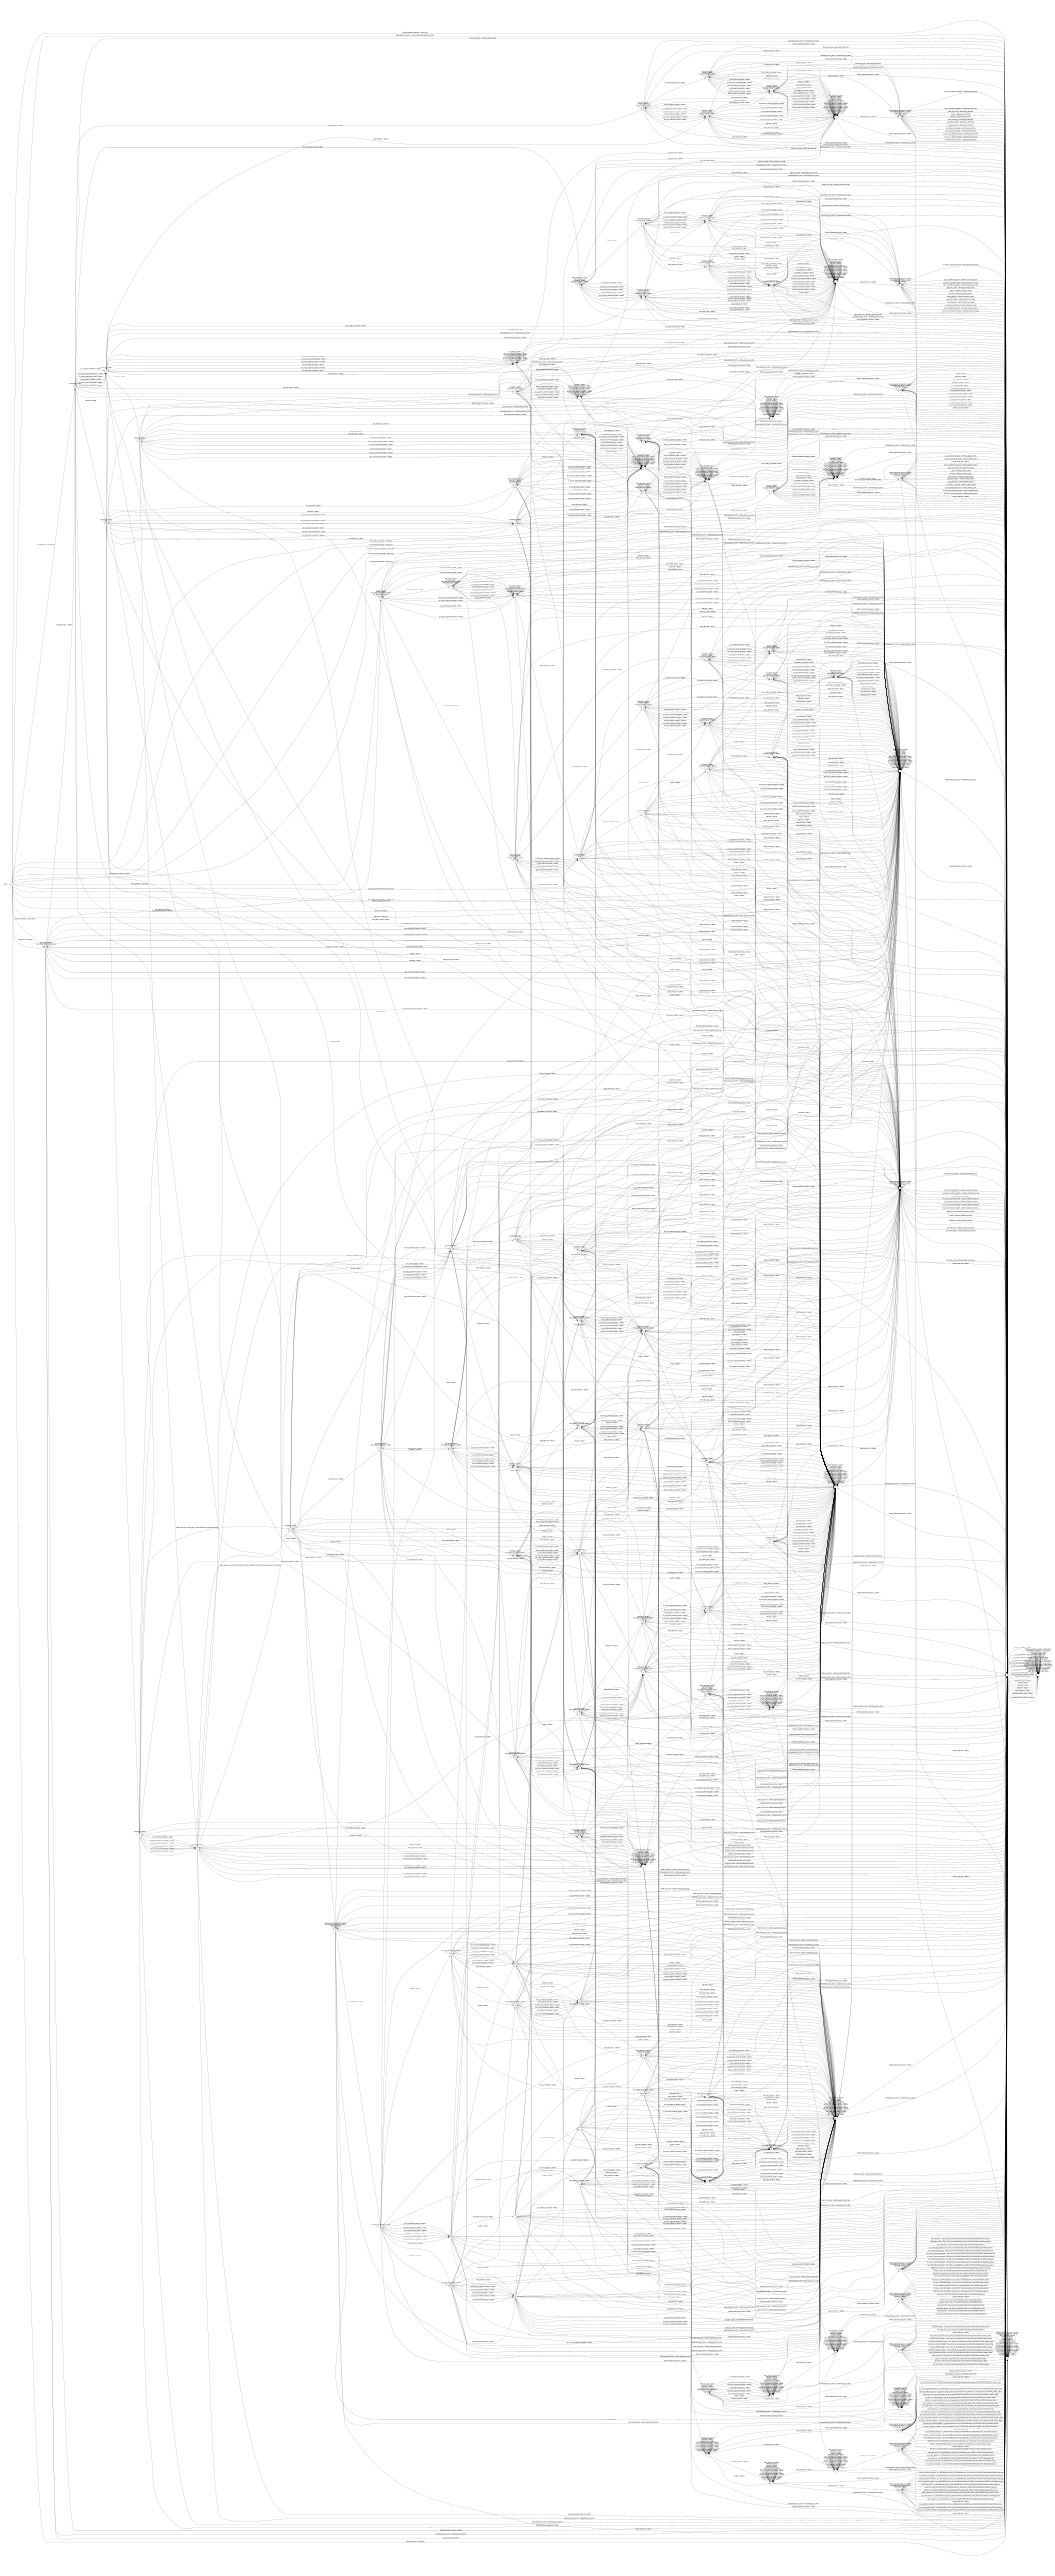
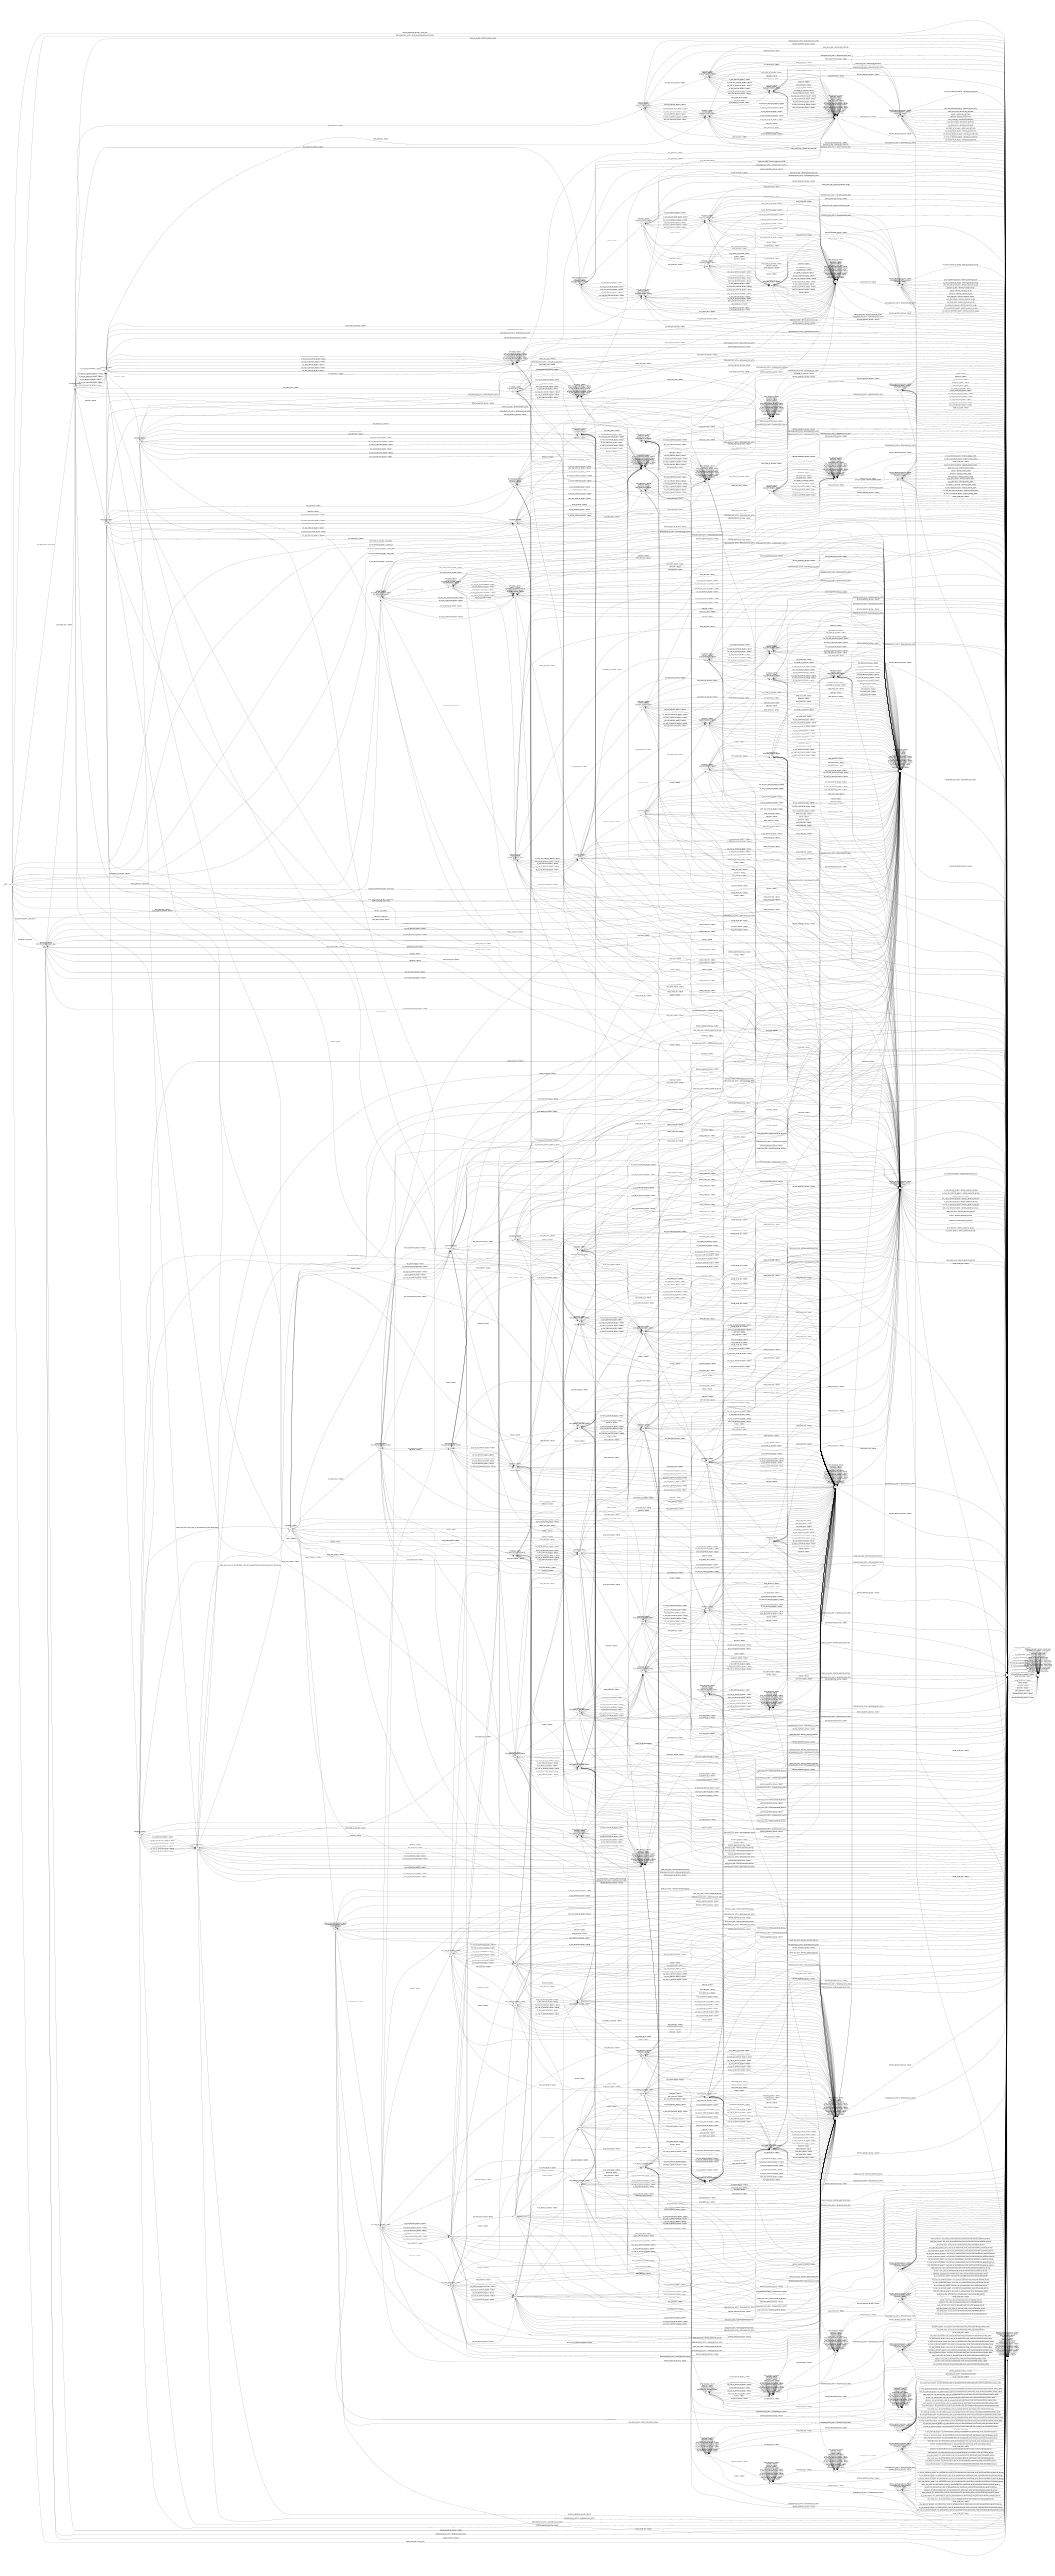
edge "s33" -> "s21": removed, label "SERVER_HELLO_DONE / TIMEOUT"
edge "s76" -> "s7": now "s95" -> "s7"
edge "s88" -> "s84": now "s91" -> "s84"
